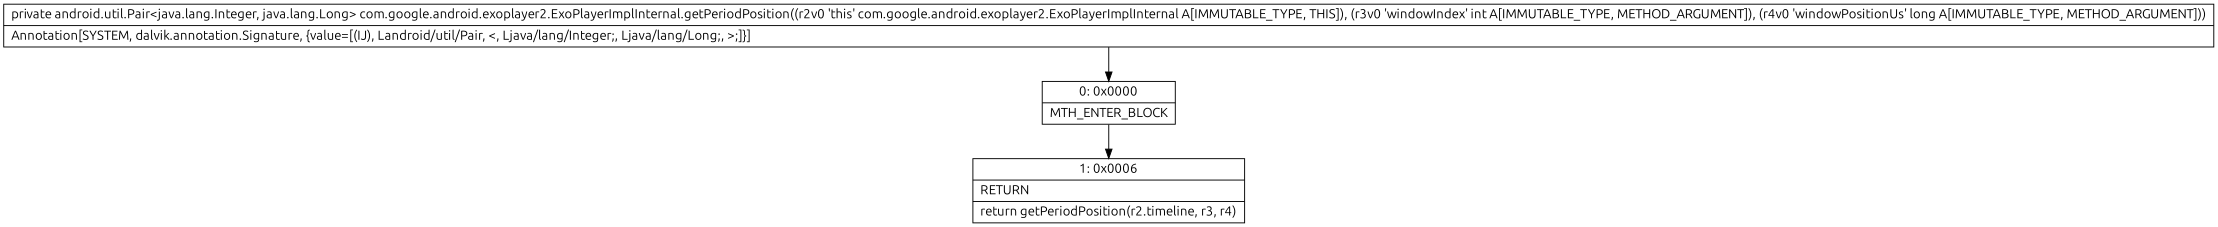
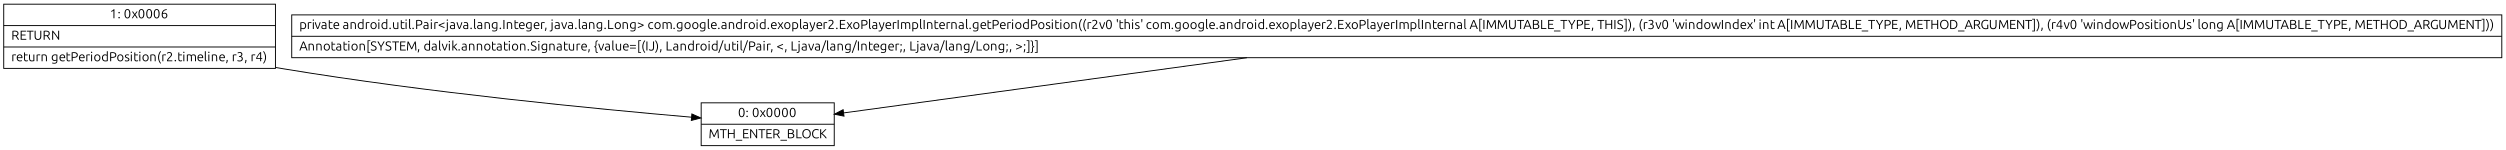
edge "0: 0x0000" -> "1: 0x0006": reversed
